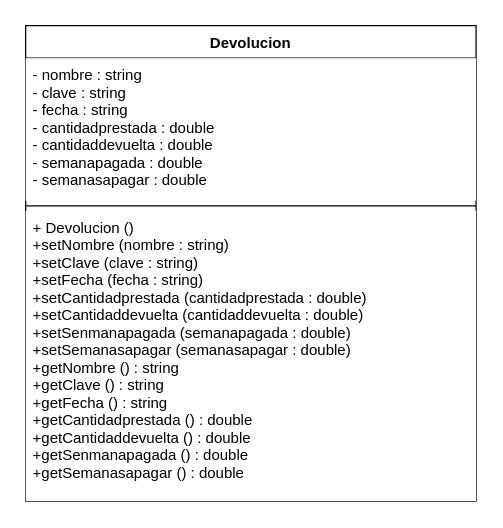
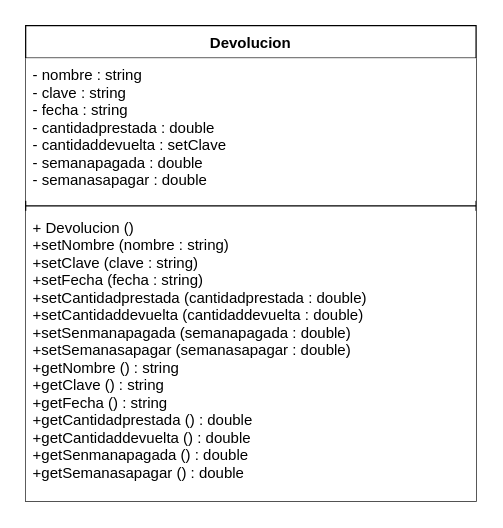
node "- nombre : string - clave : string - fecha : string - cantidadprestada : double - cantidaddevuelta : double - semanapagada : double - semanasapagar : double": label "- nombre : string - clave : string - fecha : string - cantidadprestada : double - cantidaddevuelta : double - semanapagada : double - semanasapagar : double" -> "- nombre : string - clave : string - fecha : string - cantidadprestada : double - cantidaddevuelta : setClave - semanapagada : double - semanasapagar : double"
